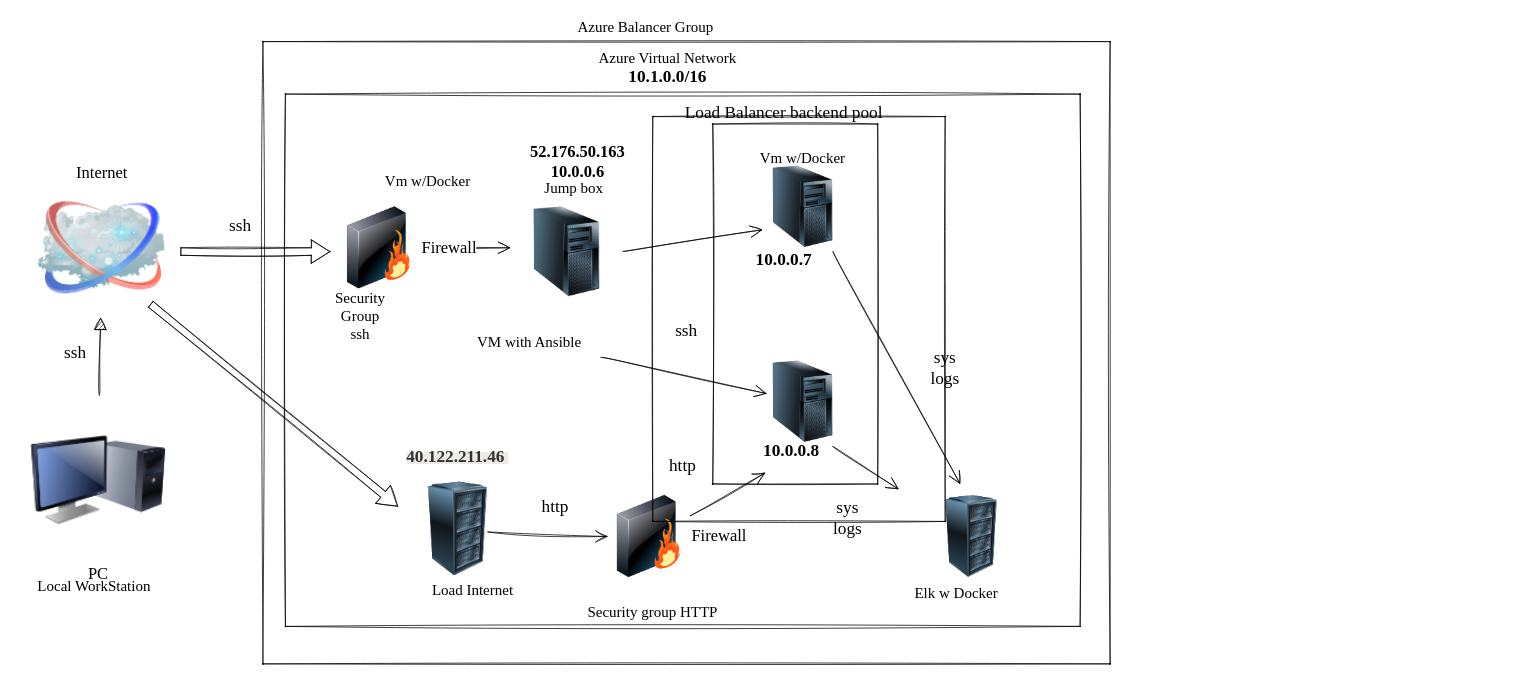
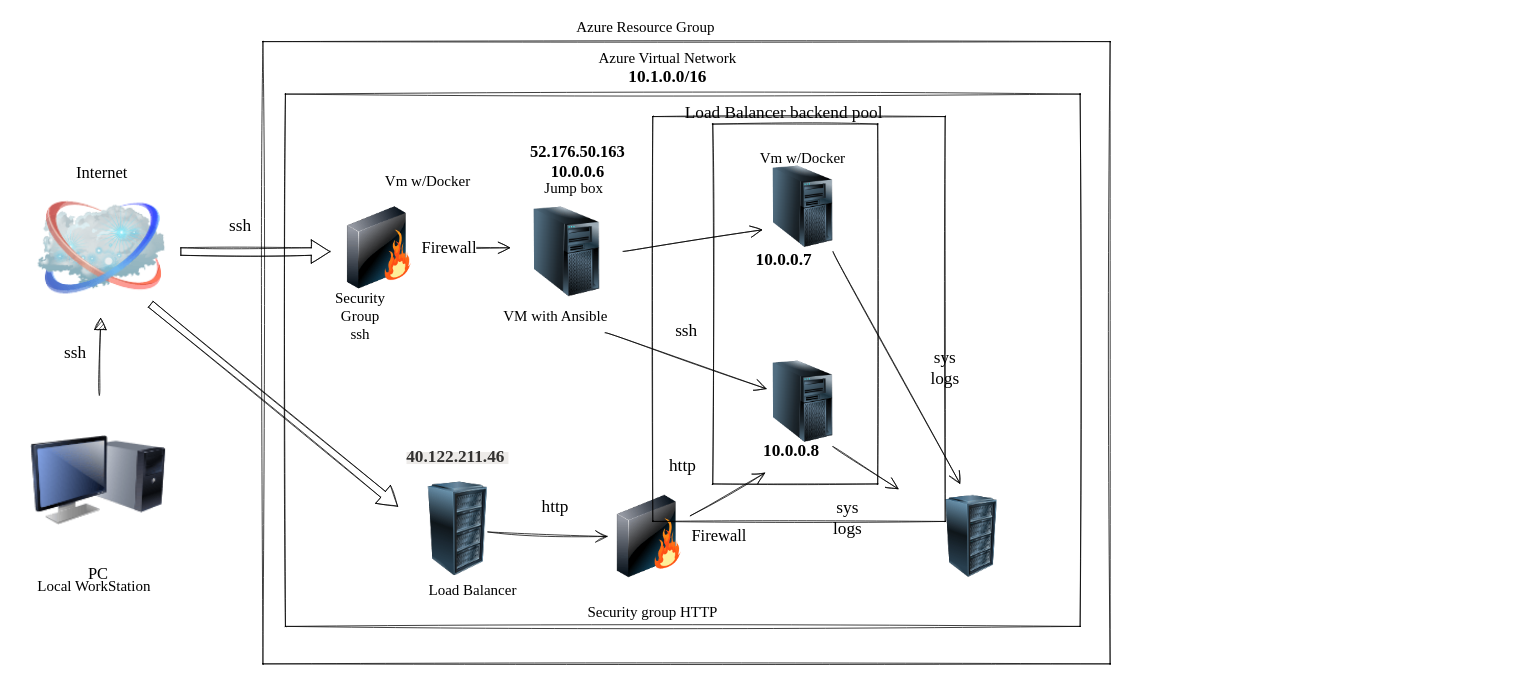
node "Azure Balancer Group": label "Azure Balancer Group" -> "Azure Resource Group"
node "VM with Ansible": moved (529, 342) -> (555, 315)
node "Load Internet": label "Load Internet" -> "Load Balancer"
node "Elk w Docker": removed
